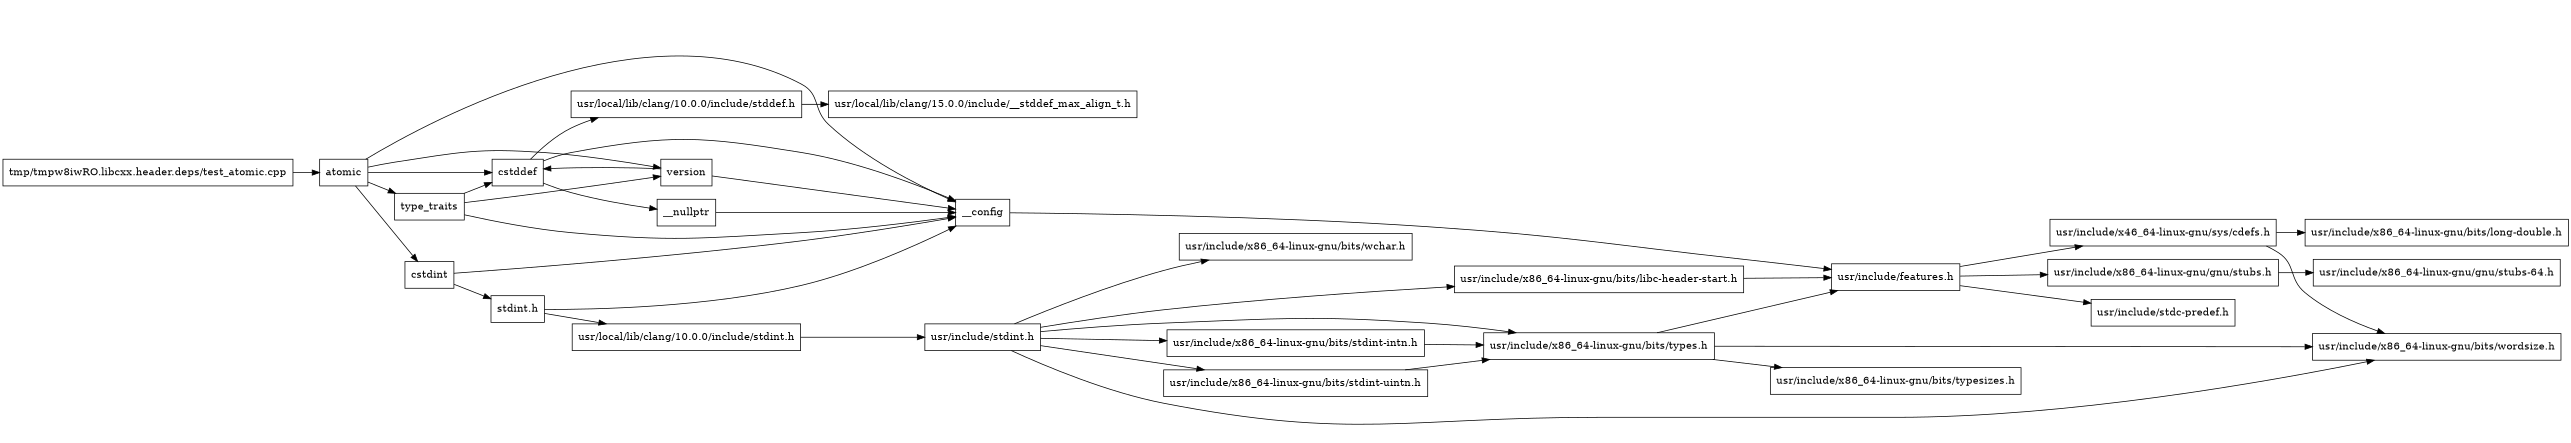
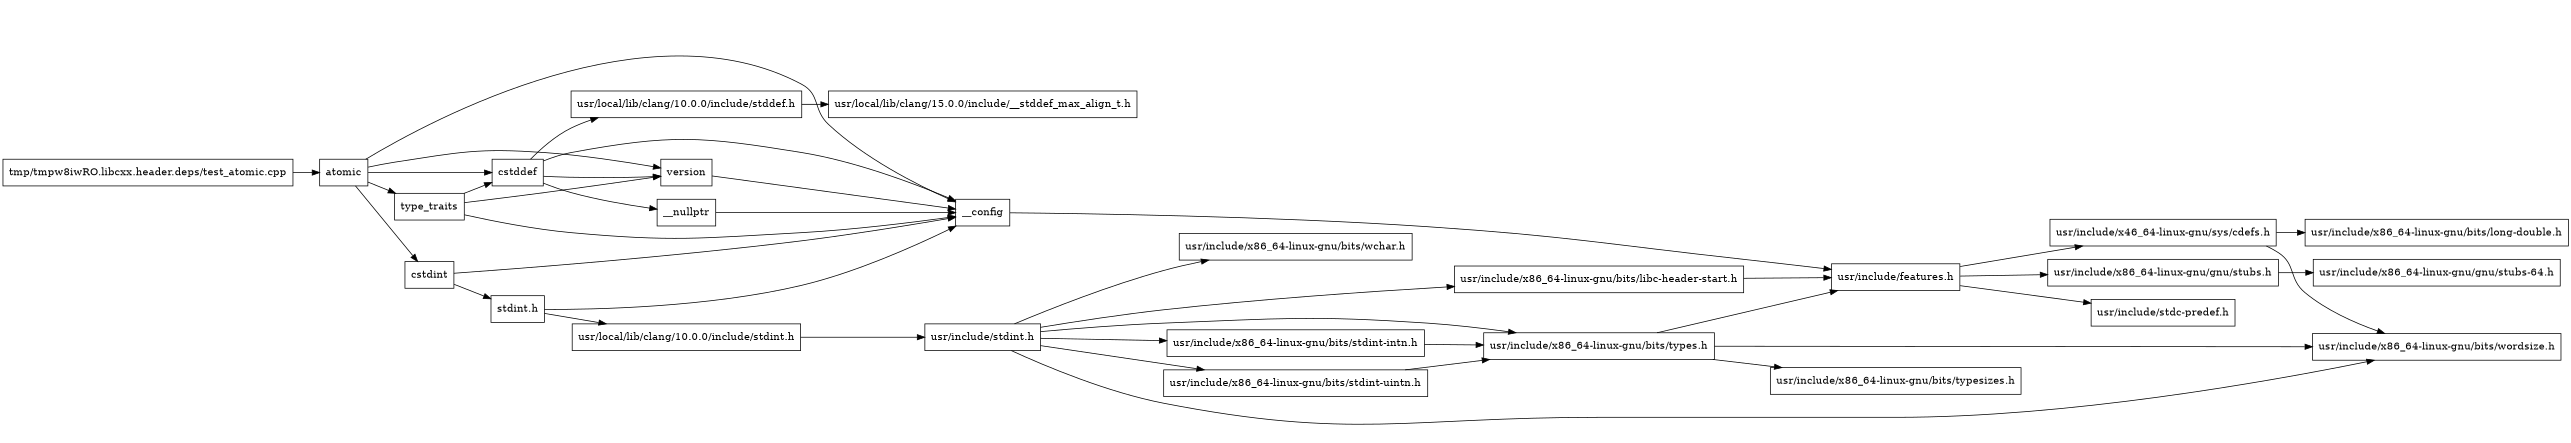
edge "version" -> "cstddef": reversed
